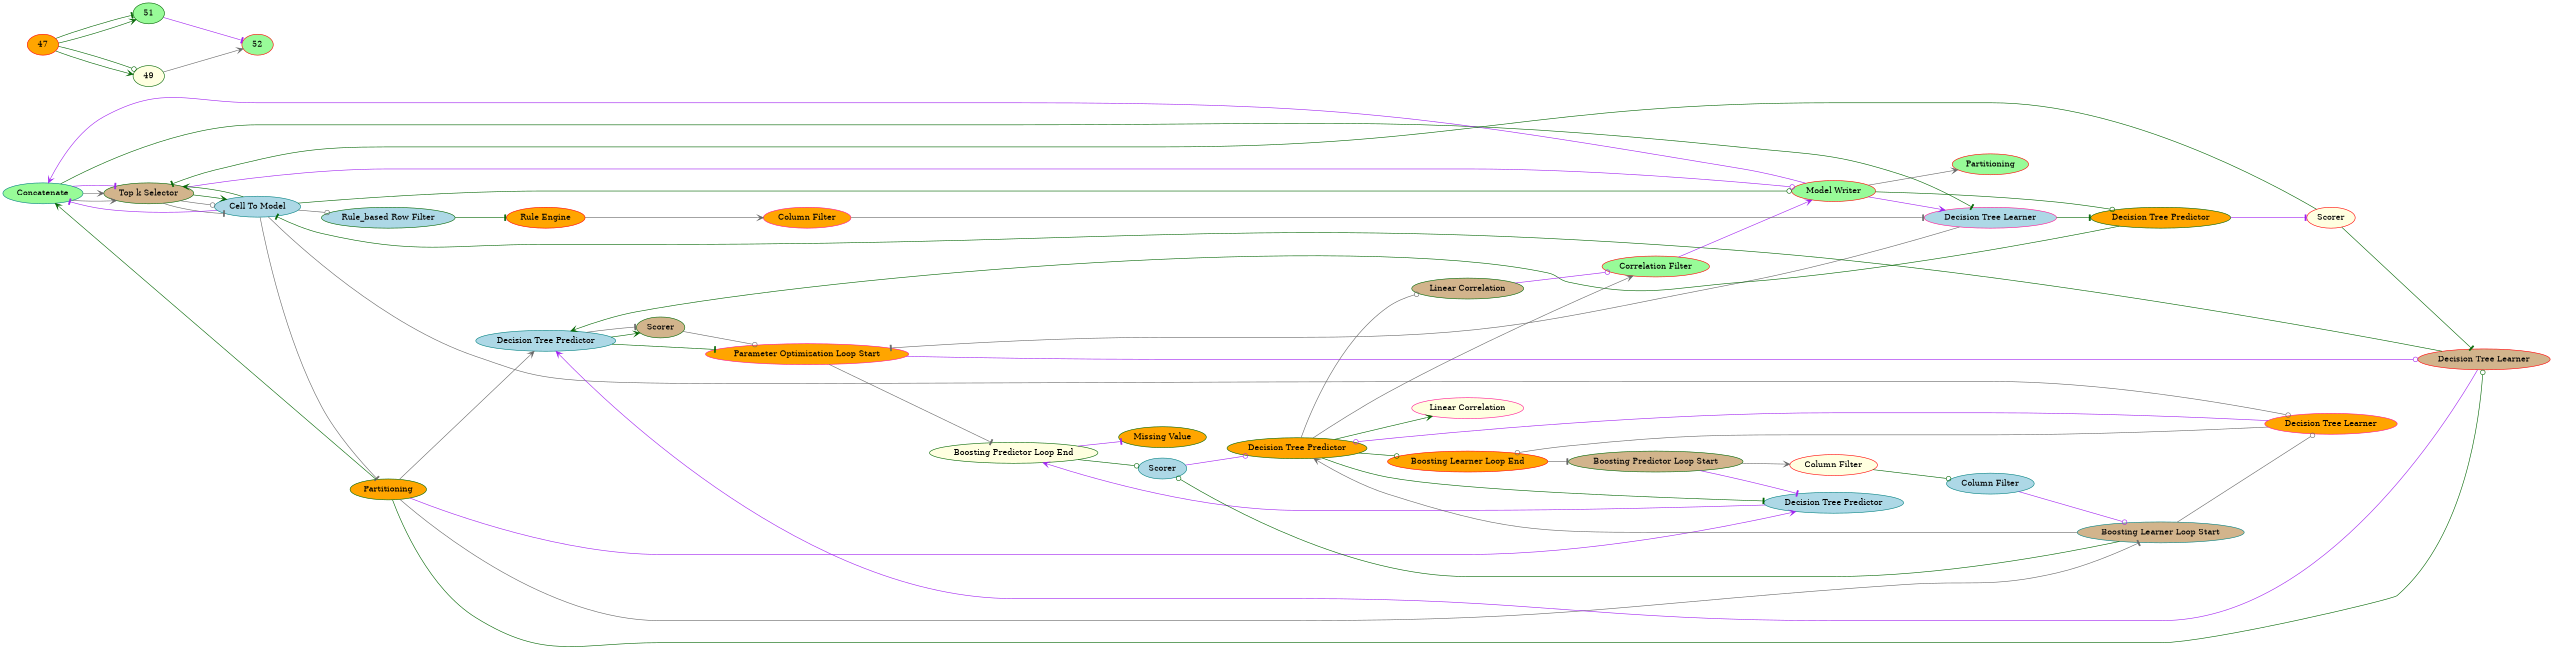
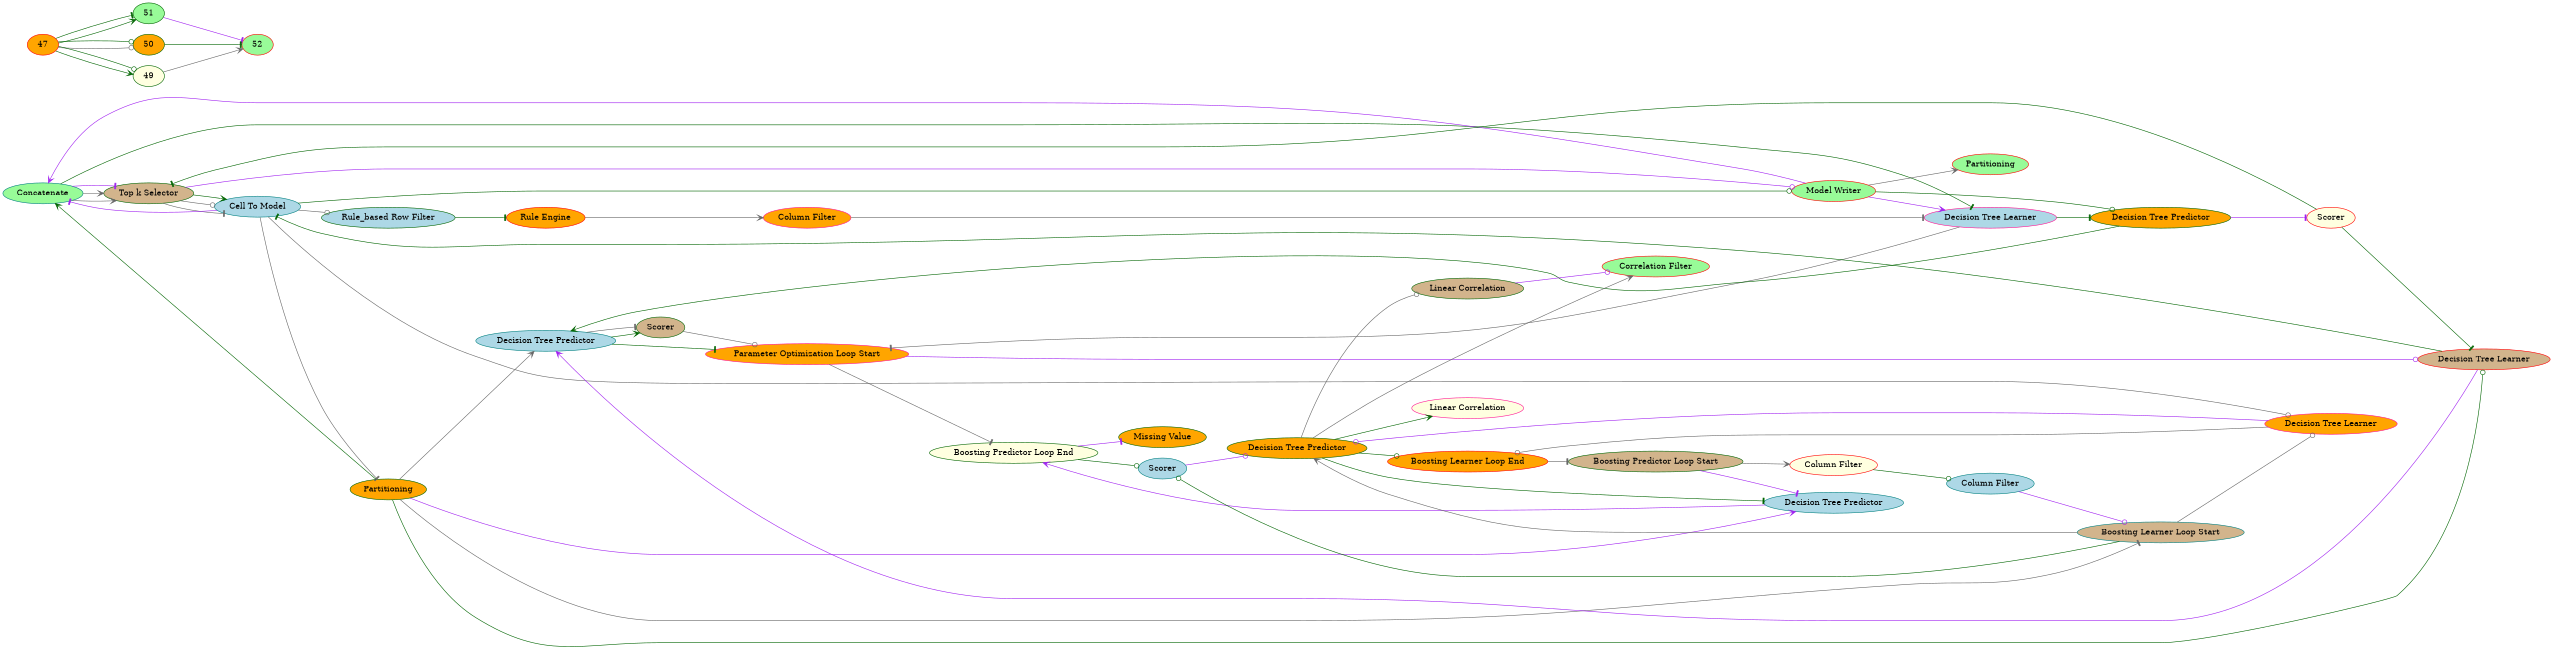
node "50": added
edge "Cell To Model" -> "Top k Selector": removed
edge "Correlation Filter" -> "Model Writer": removed
